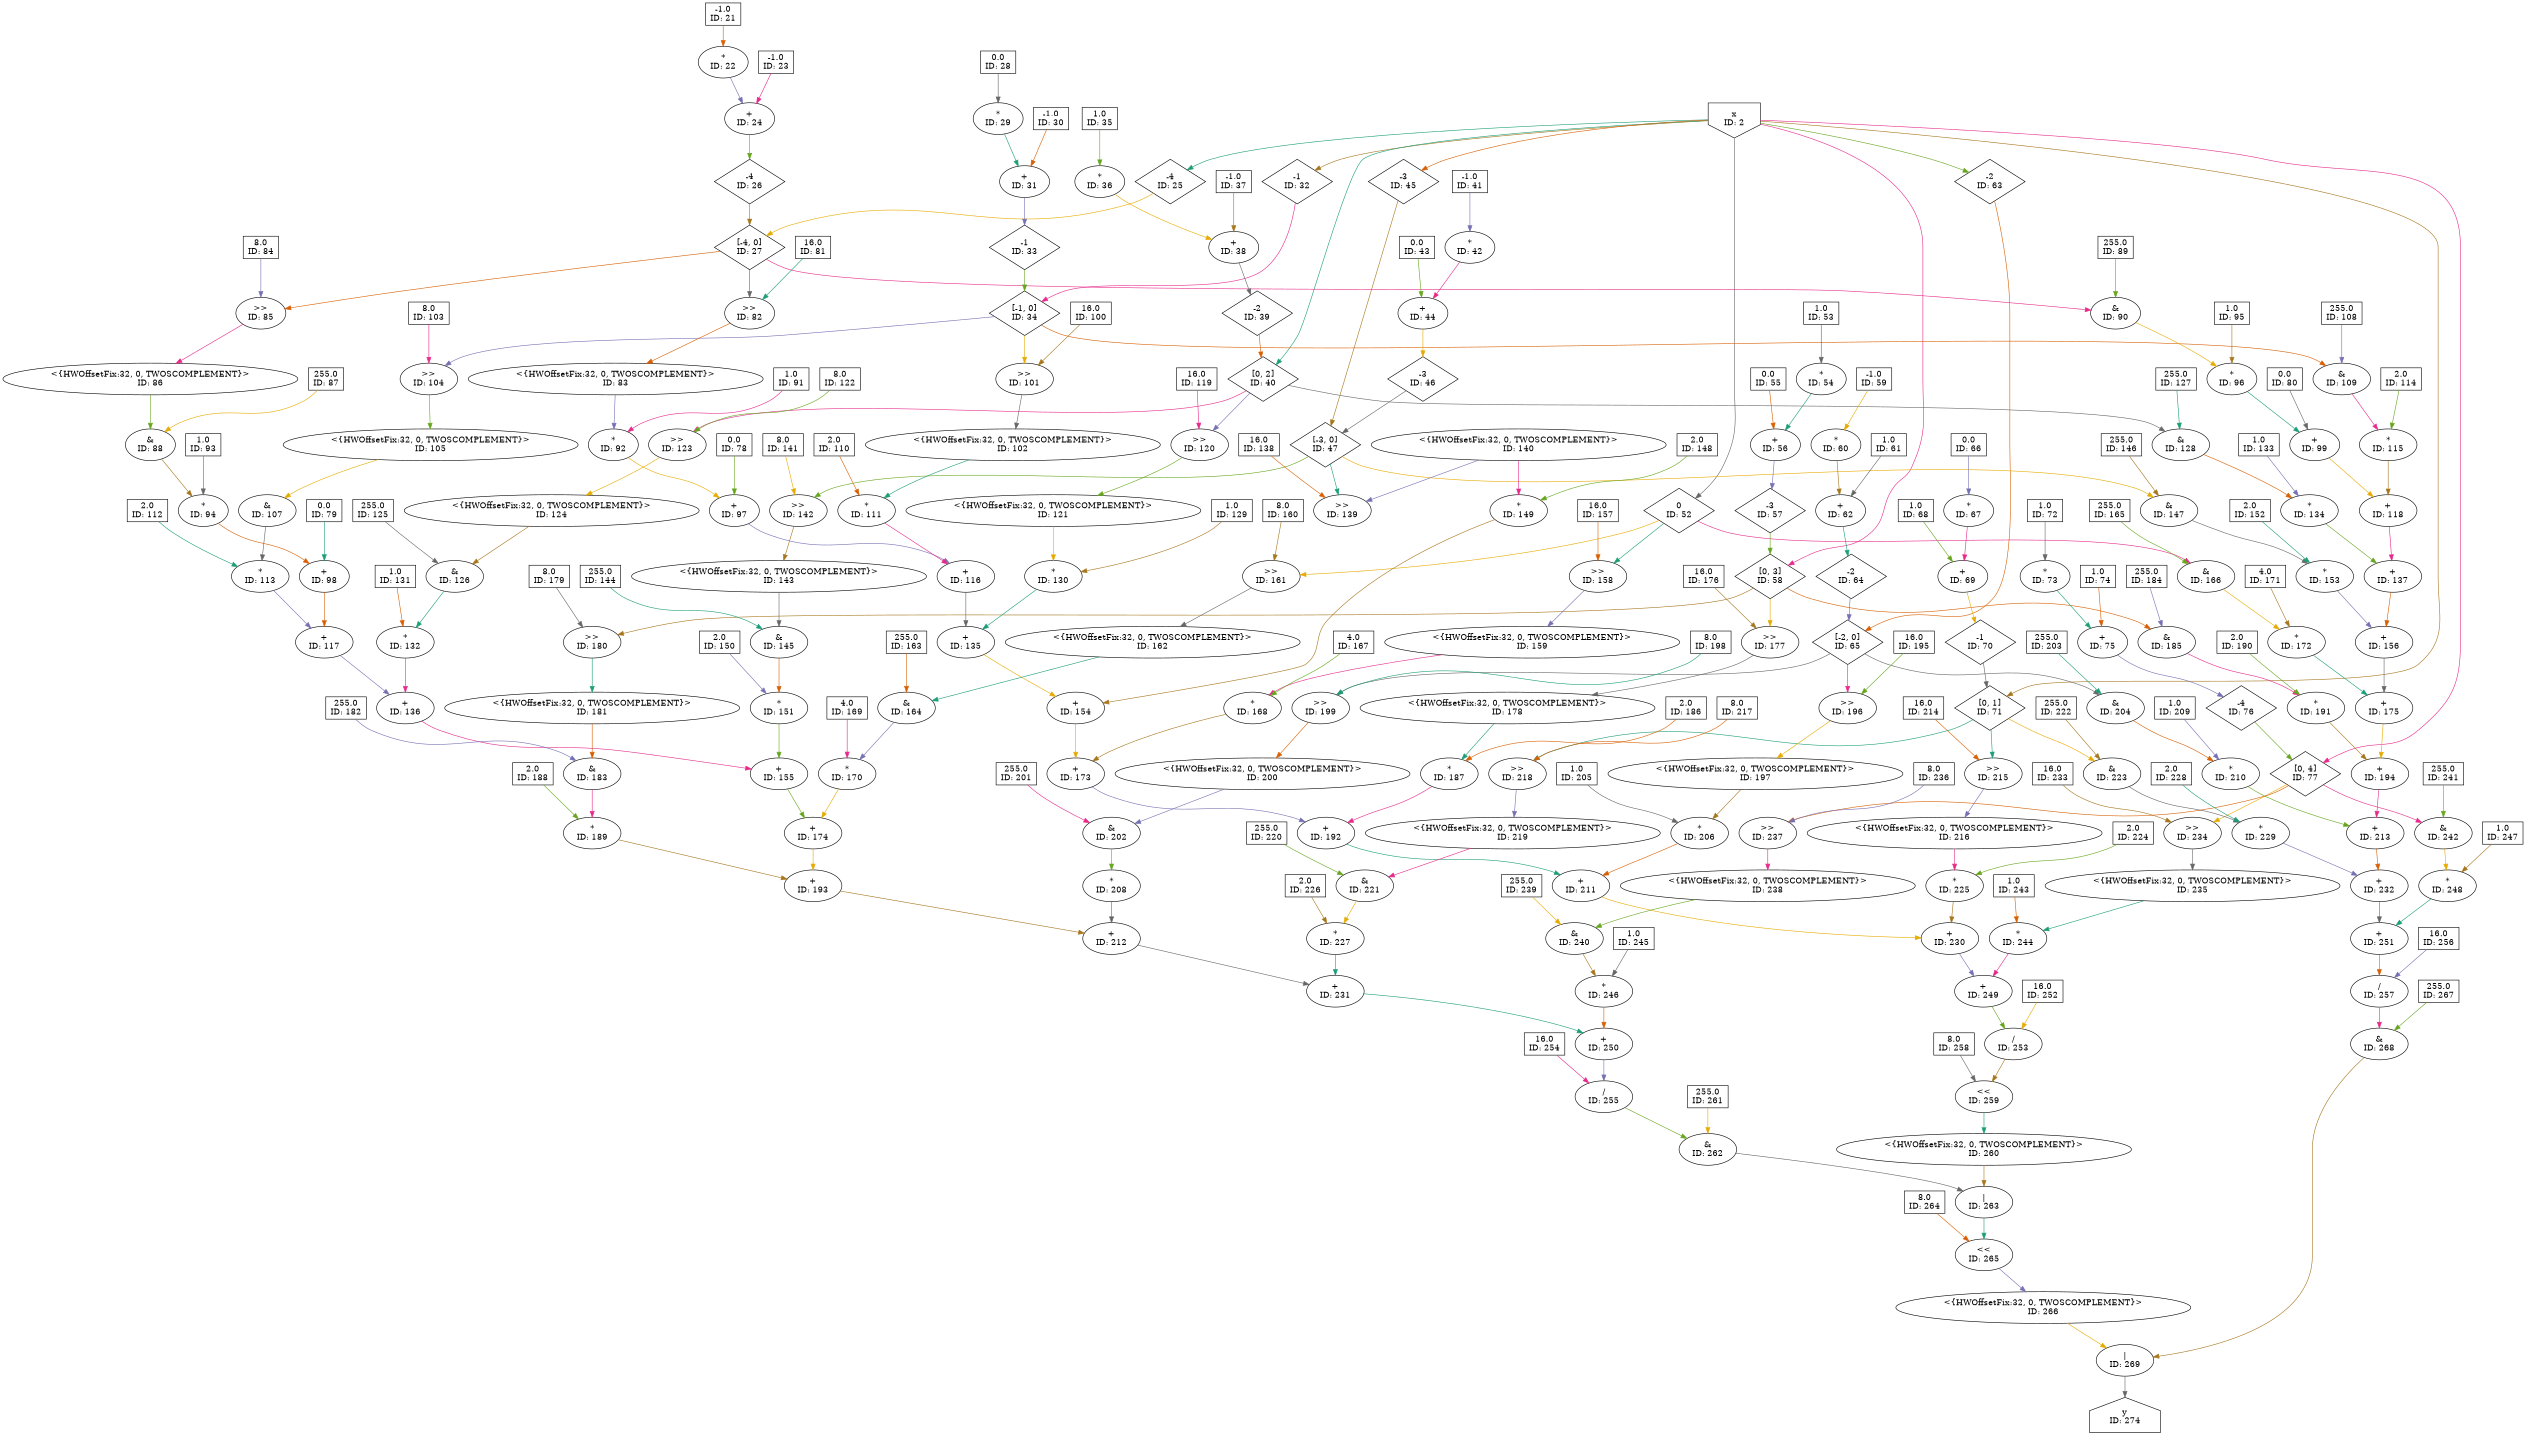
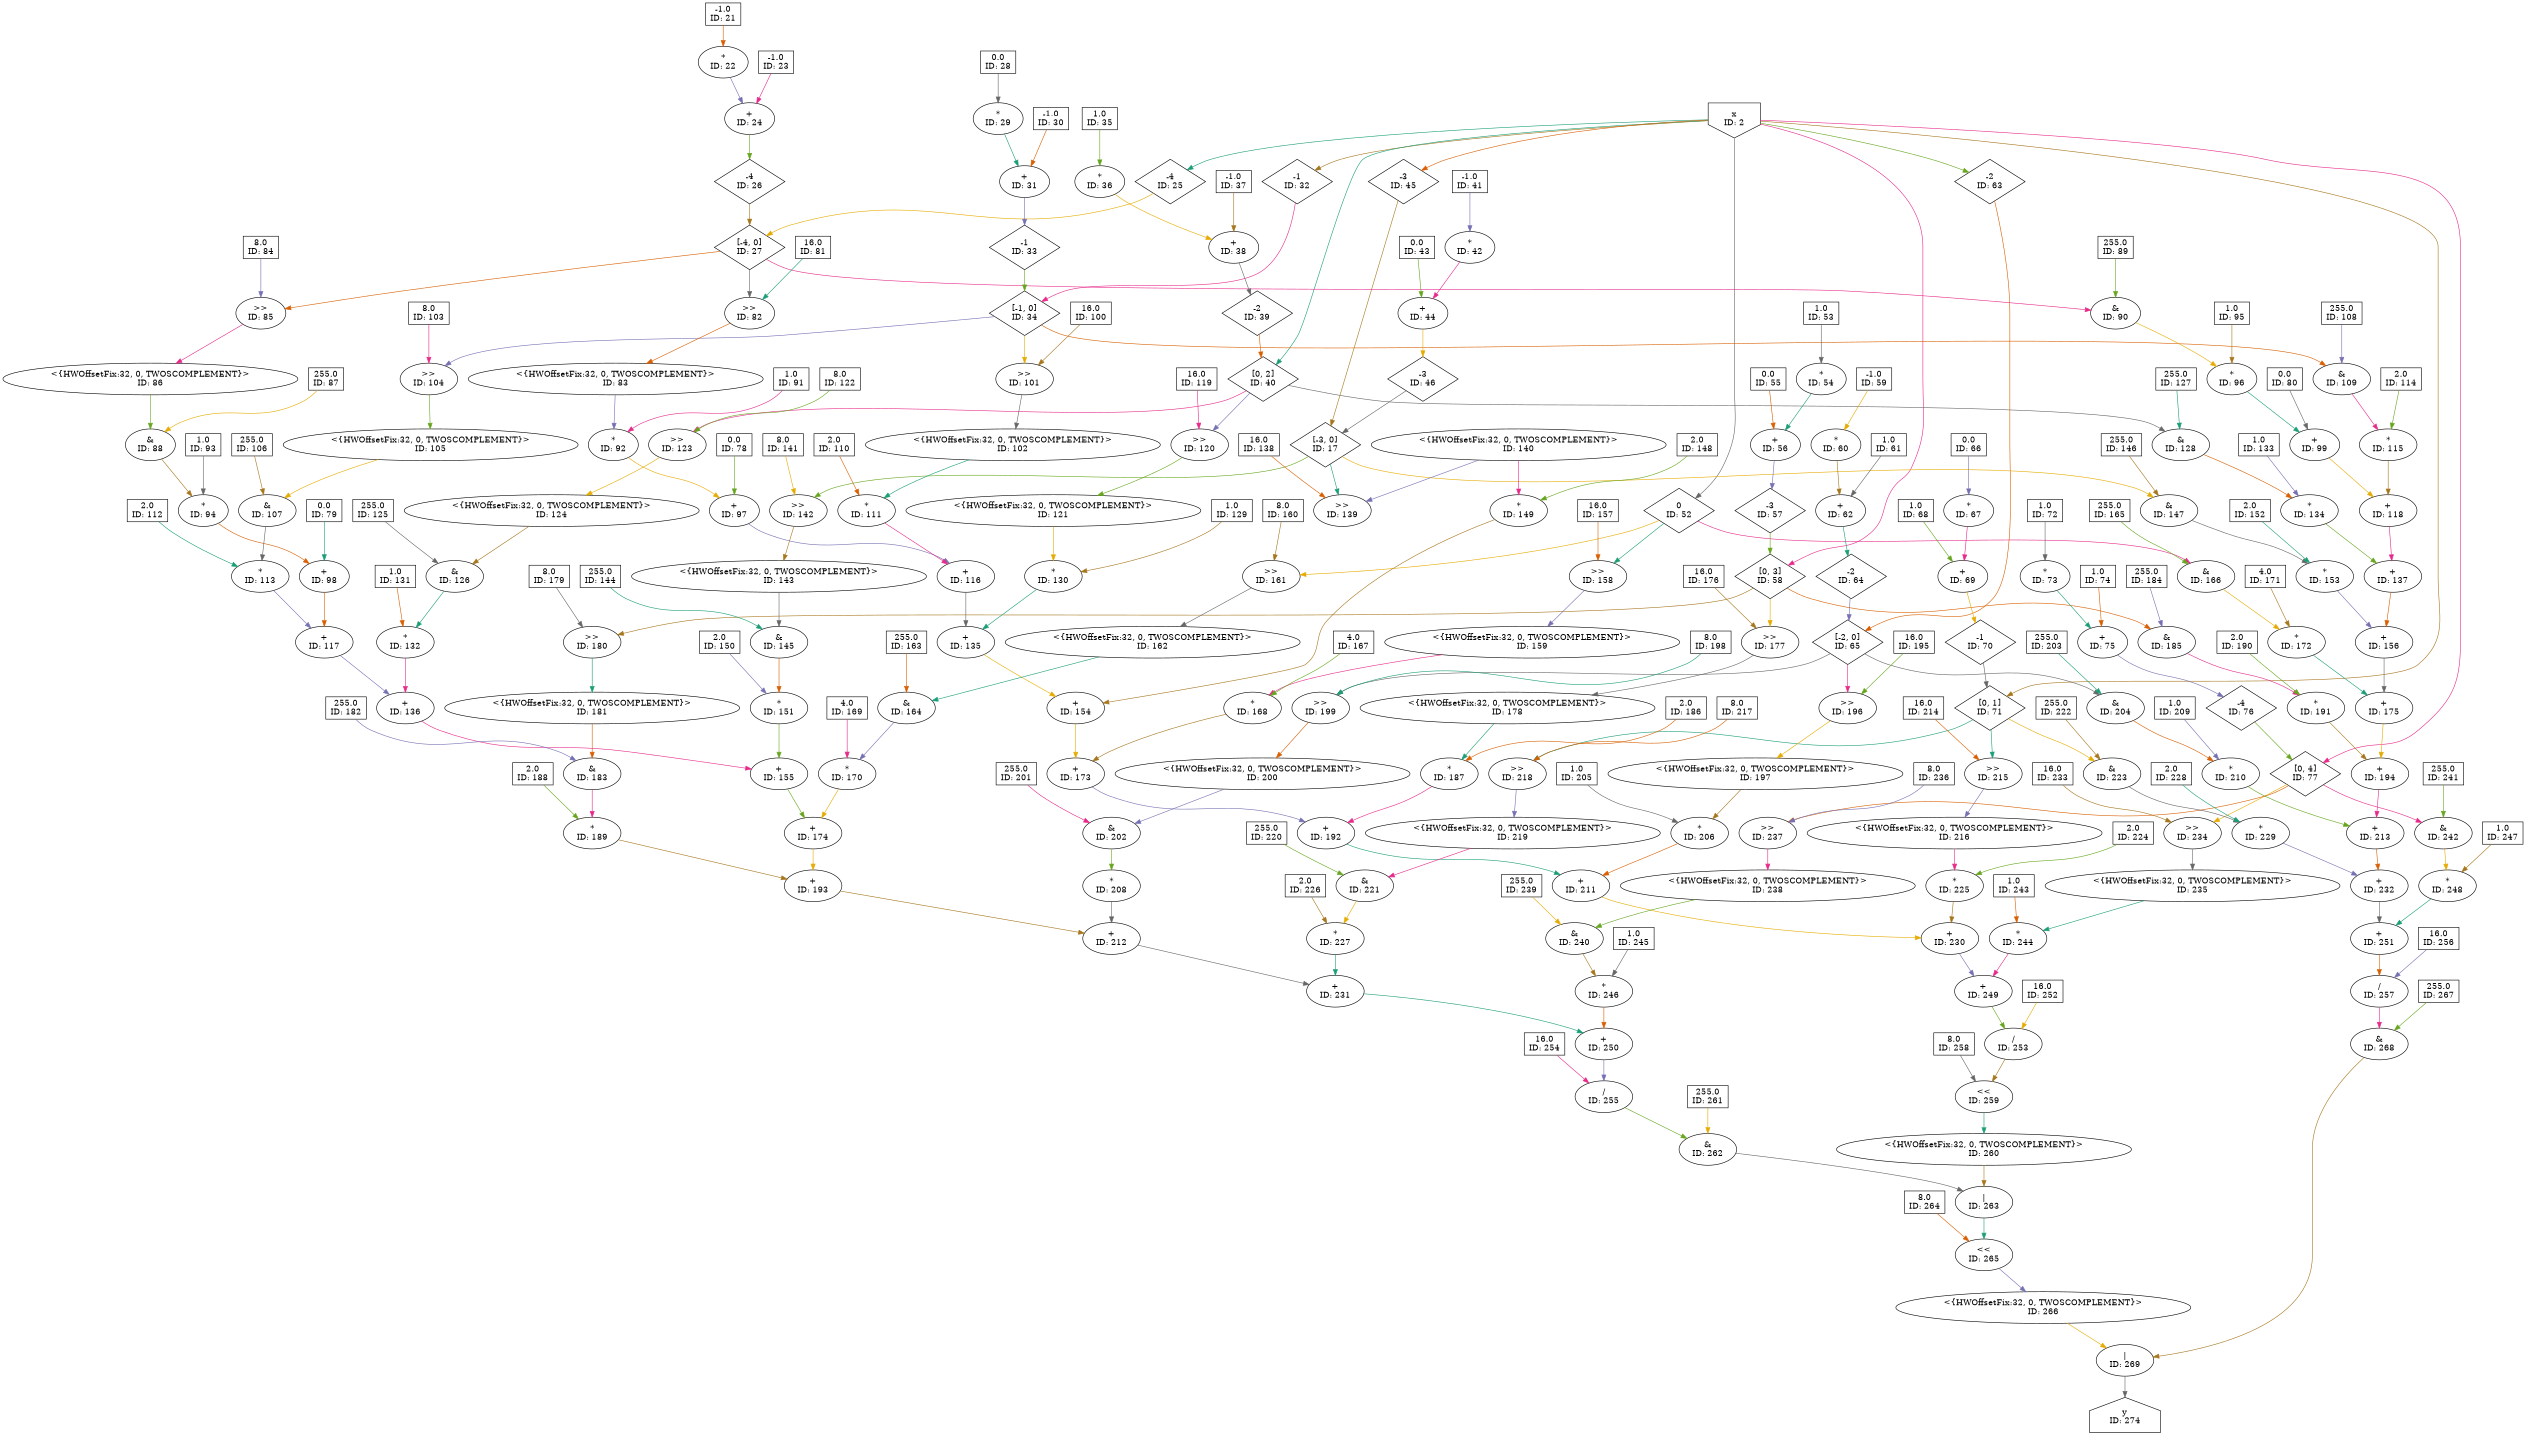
node "255.0 ID: 106": added
node "[-3, 0] ID: 47": label "[-3, 0] ID: 47" -> "[-3, 0] ID: 17"
